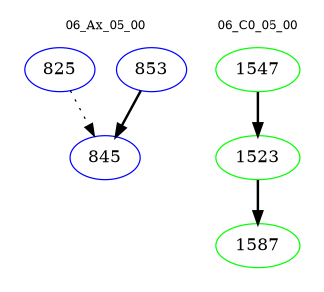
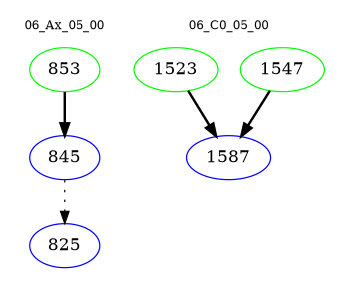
node "853": color blue -> green
edge "825" -> "845": reversed
edge "1547" -> "1523": now "1547" -> "1587"
node "1587": color green -> blue
